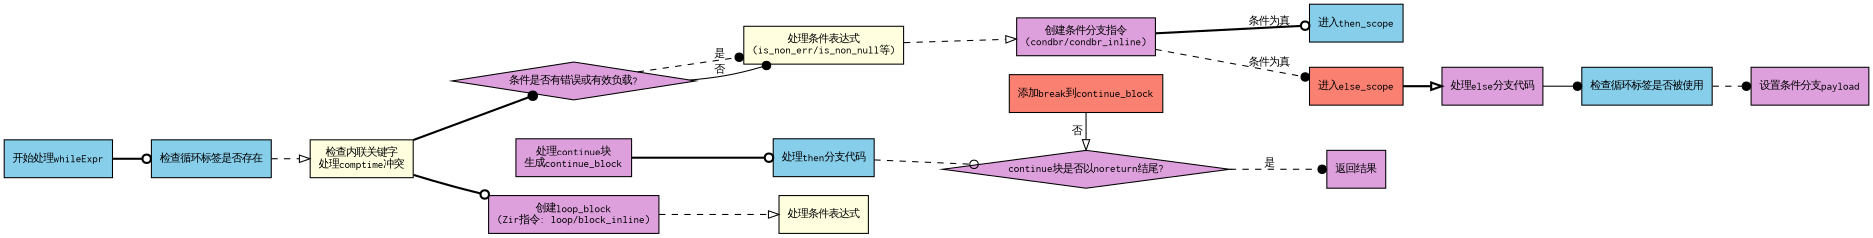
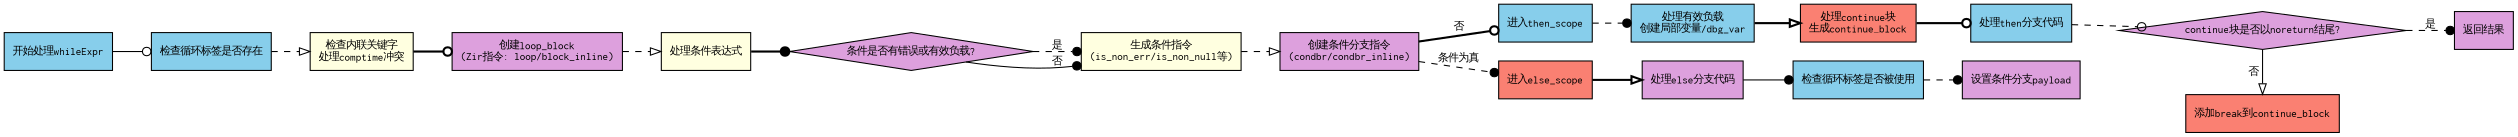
edge "创建条件分支指令 (condbr/condbr_inline)" -> "进入then_scope": label "条件为真" -> "否"
node "处理有效负载 创建局部变量/dbg_var": added
node "处理条件表达式 (is_non_err/is_non_null等)": label "处理条件表达式 (is_non_err/is_non_null等)" -> "生成条件指令 (is_non_err/is_non_null等)"
edge "检查内联关键字 处理comptime冲突" -> "条件是否有错误或有效负载?": now "处理条件表达式" -> "条件是否有错误或有效负载?"
edge "添加break到continue_block" -> "continue块是否以noreturn结尾?": reversed
node "处理continue块 生成continue_block": fillcolor plum -> salmon
edge "开始处理whileExpr" -> "检查循环标签是否存在": style bold -> solid
